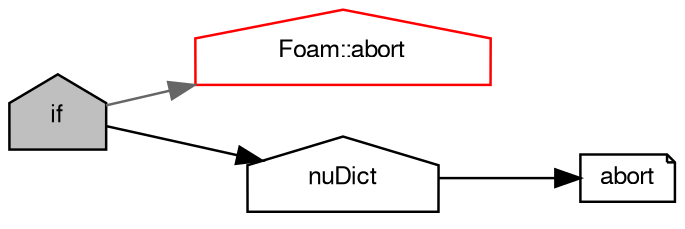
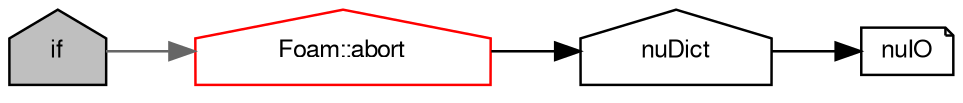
edge "if" -> "nuDict": now "Foam::abort" -> "nuDict"
node "abort": label "abort" -> "nuIO"
